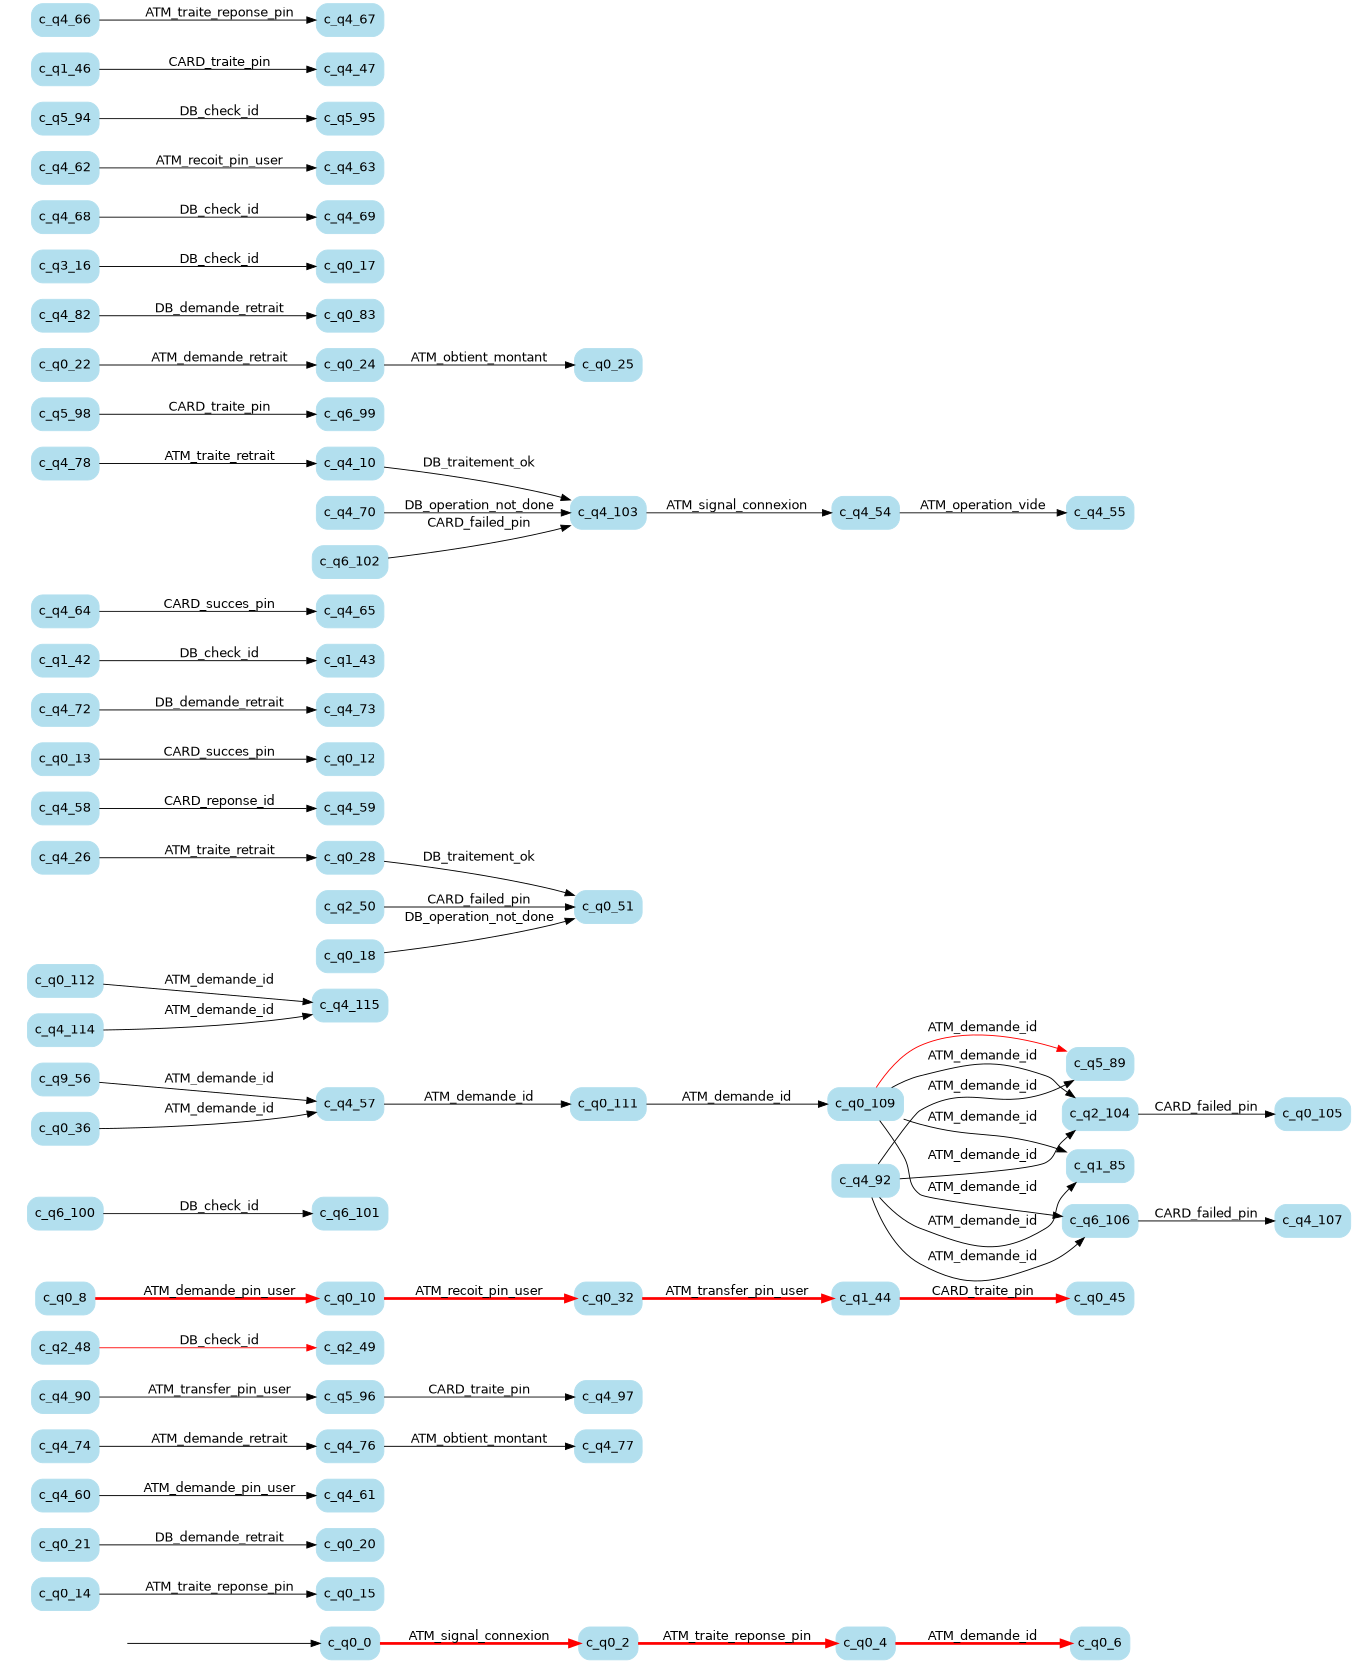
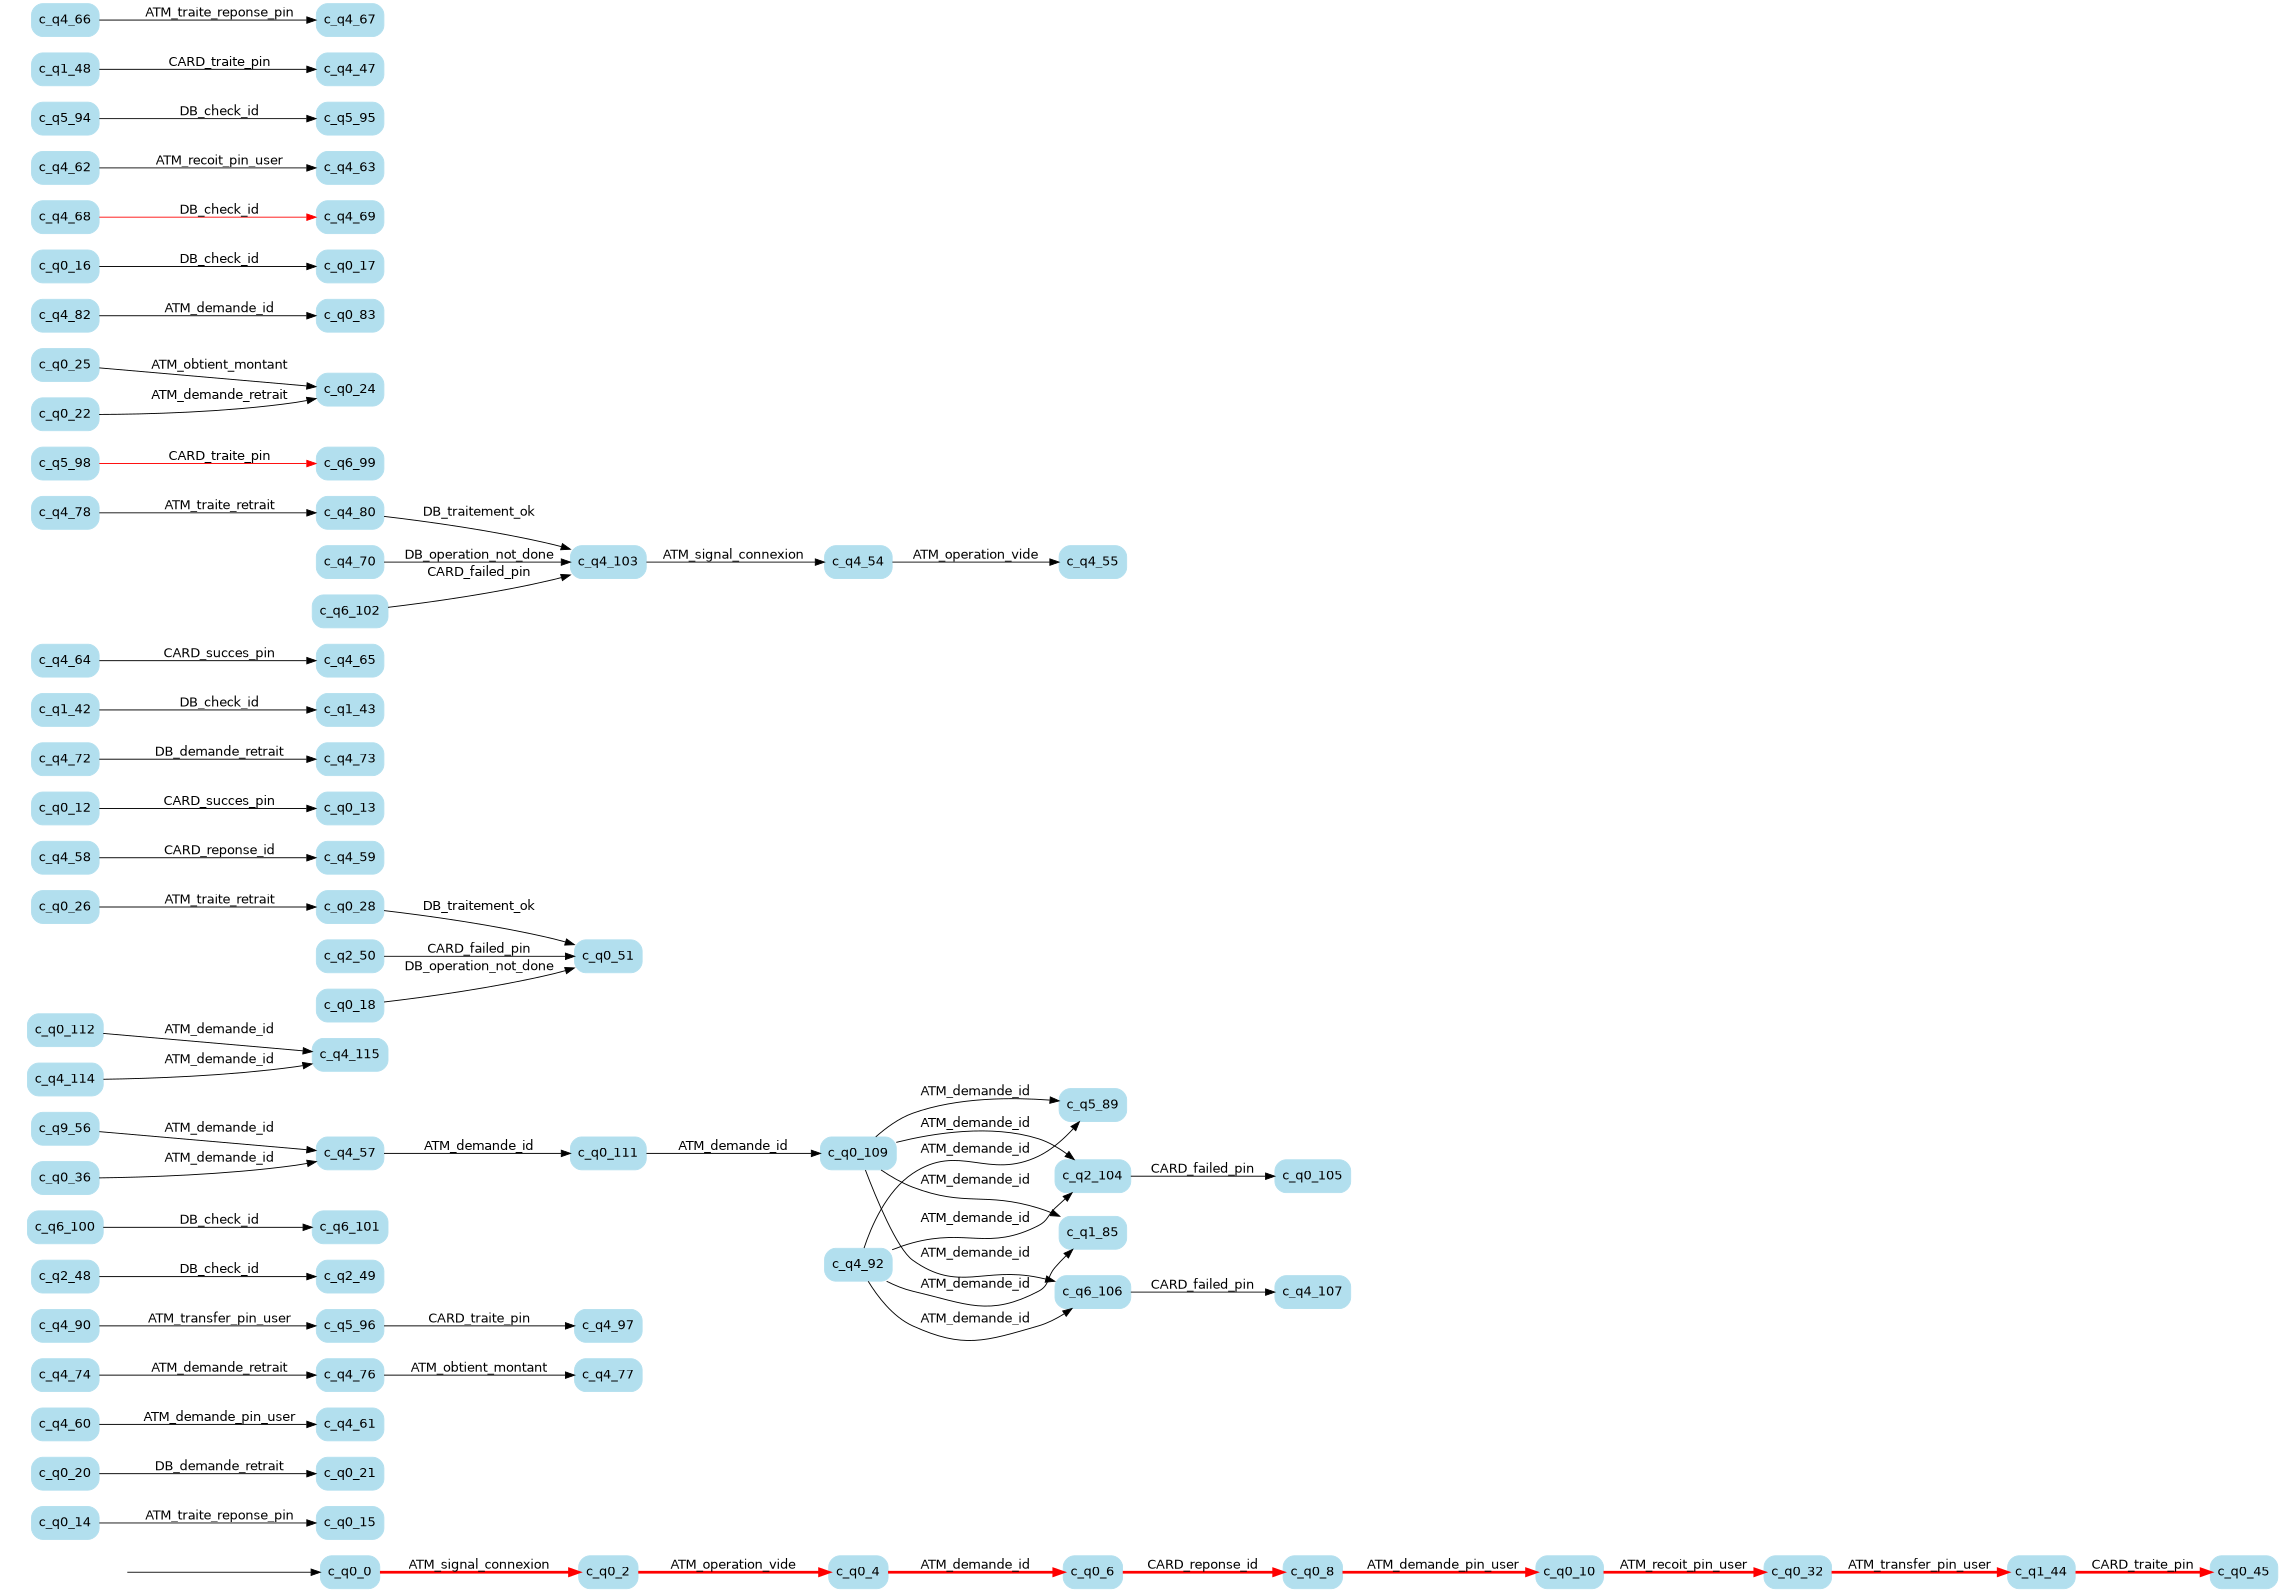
node "c_q1_46": label "c_q1_46" -> "c_q1_48"
edge "c_q4_68" -> "c_q4_69": color black -> red
node "c_q3_16": label "c_q3_16" -> "c_q0_16"
edge "c_q4_82" -> "c_q0_83": label "DB_demande_retrait" -> "ATM_demande_id"
edge "c_q0_24" -> "c_q0_25": reversed
edge "c_q5_98" -> "c_q6_99": color black -> red
node "c_q4_10": label "c_q4_10" -> "c_q4_80"
edge "c_q0_13" -> "c_q0_12": reversed
node "c_q4_26": label "c_q4_26" -> "c_q0_26"
edge "c_q0_109" -> "c_q5_89": color red -> black
edge "c_q2_48" -> "c_q2_49": color red -> black
edge "c_q0_21" -> "c_q0_20": reversed
edge "c_q0_6" -> "c_q0_8": added, label "CARD_reponse_id"
edge "c_q0_2" -> "c_q0_4": label "ATM_traite_reponse_pin" -> "ATM_operation_vide"
